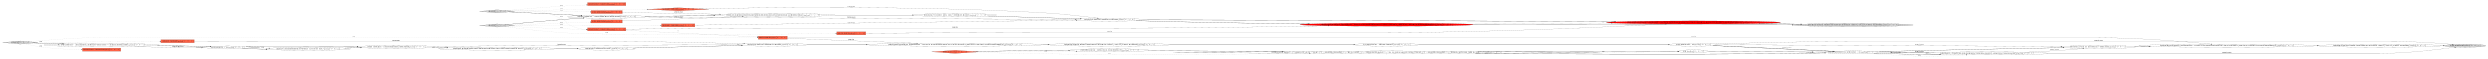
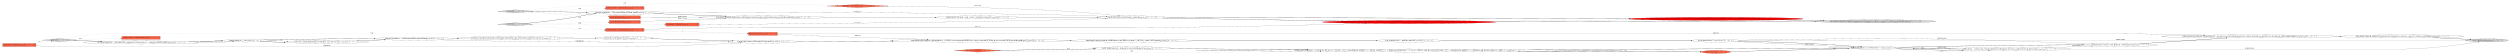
node "Deadline deadline@@@2@@@['0', '1', '0']": removed
edge "migrateJob['0', '0', '1']" -> "ClassLoader classLoader@@@2@@@['0', '0', '1']": reversed
node "throw e@@@22@@@['0', '0', '1']": fillcolor white -> tomato
